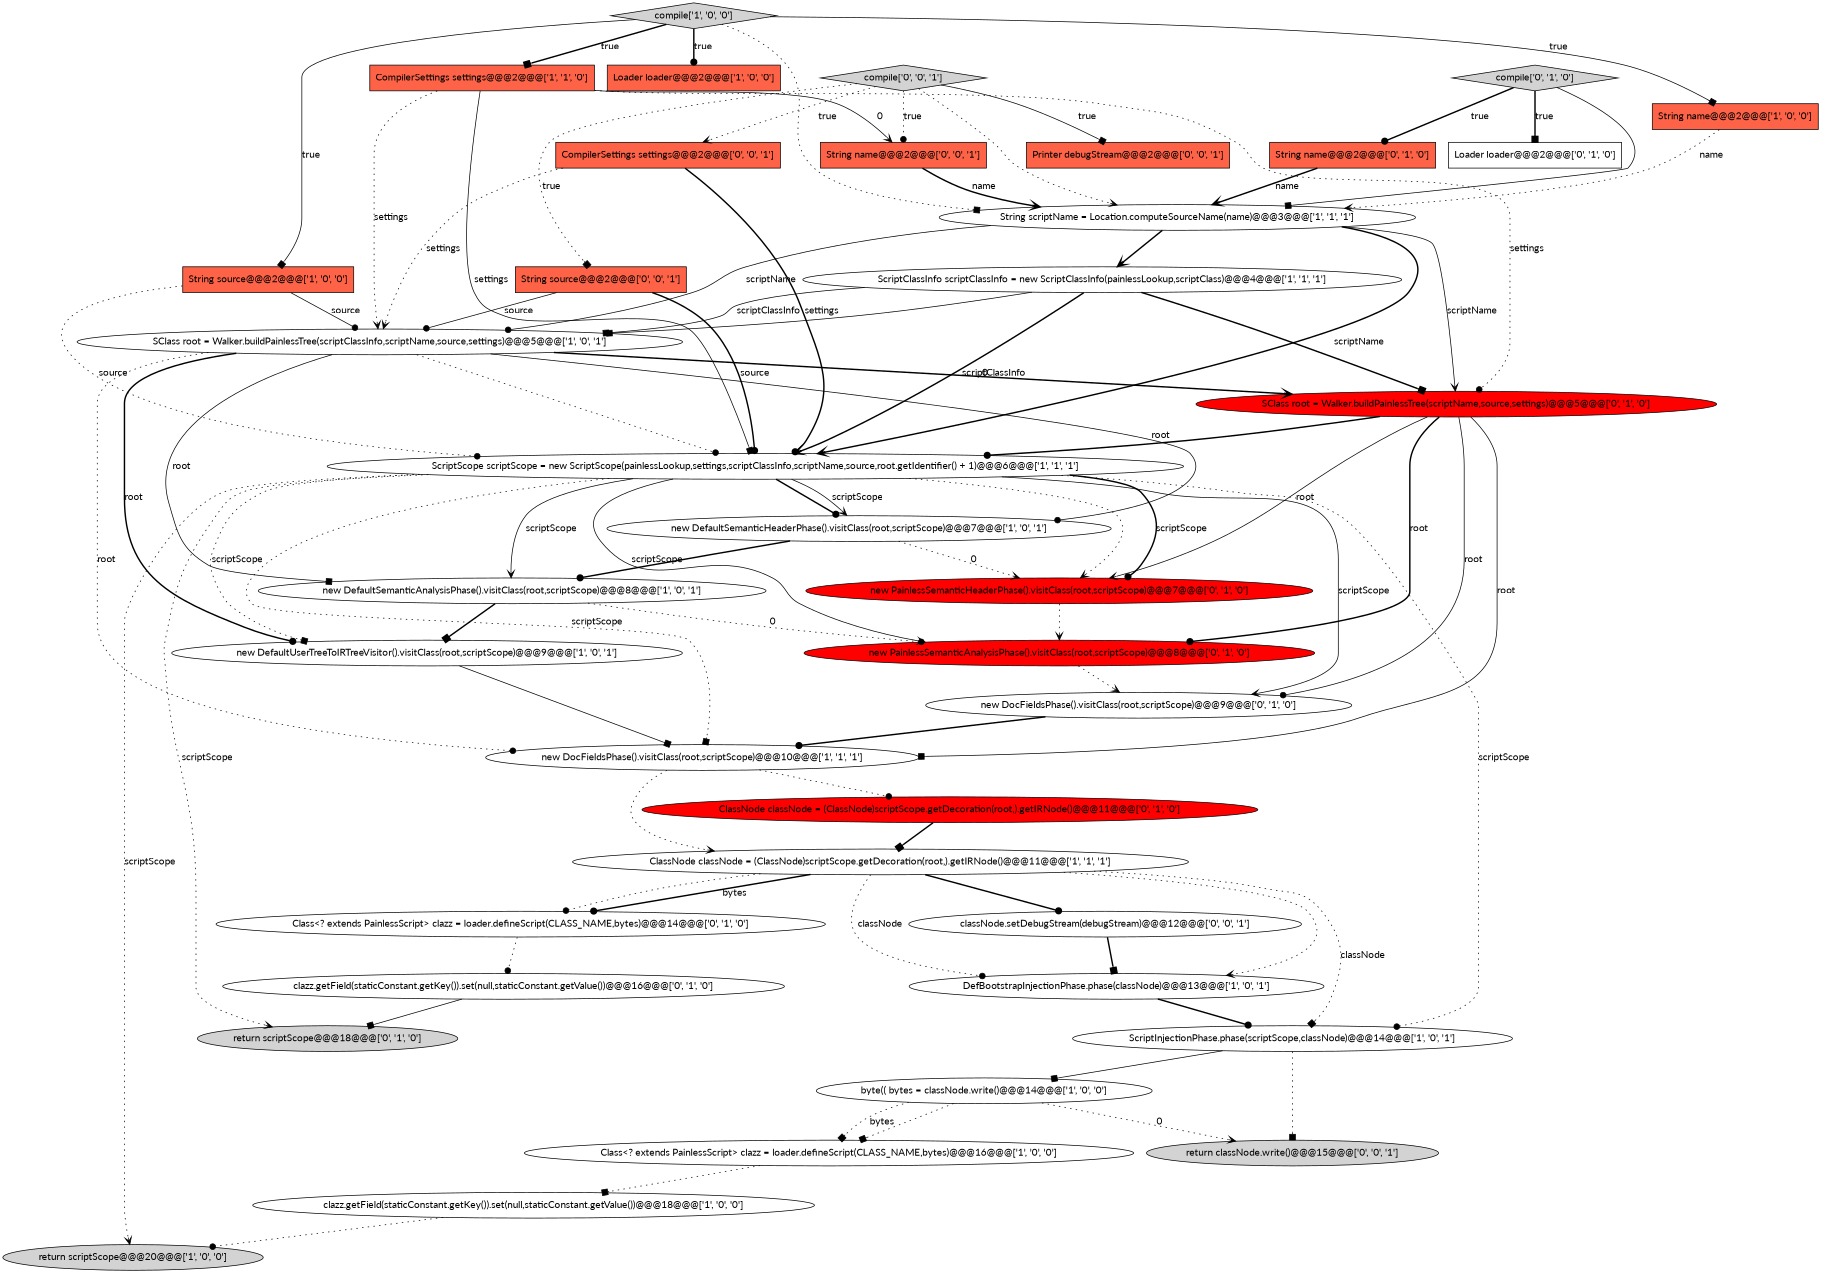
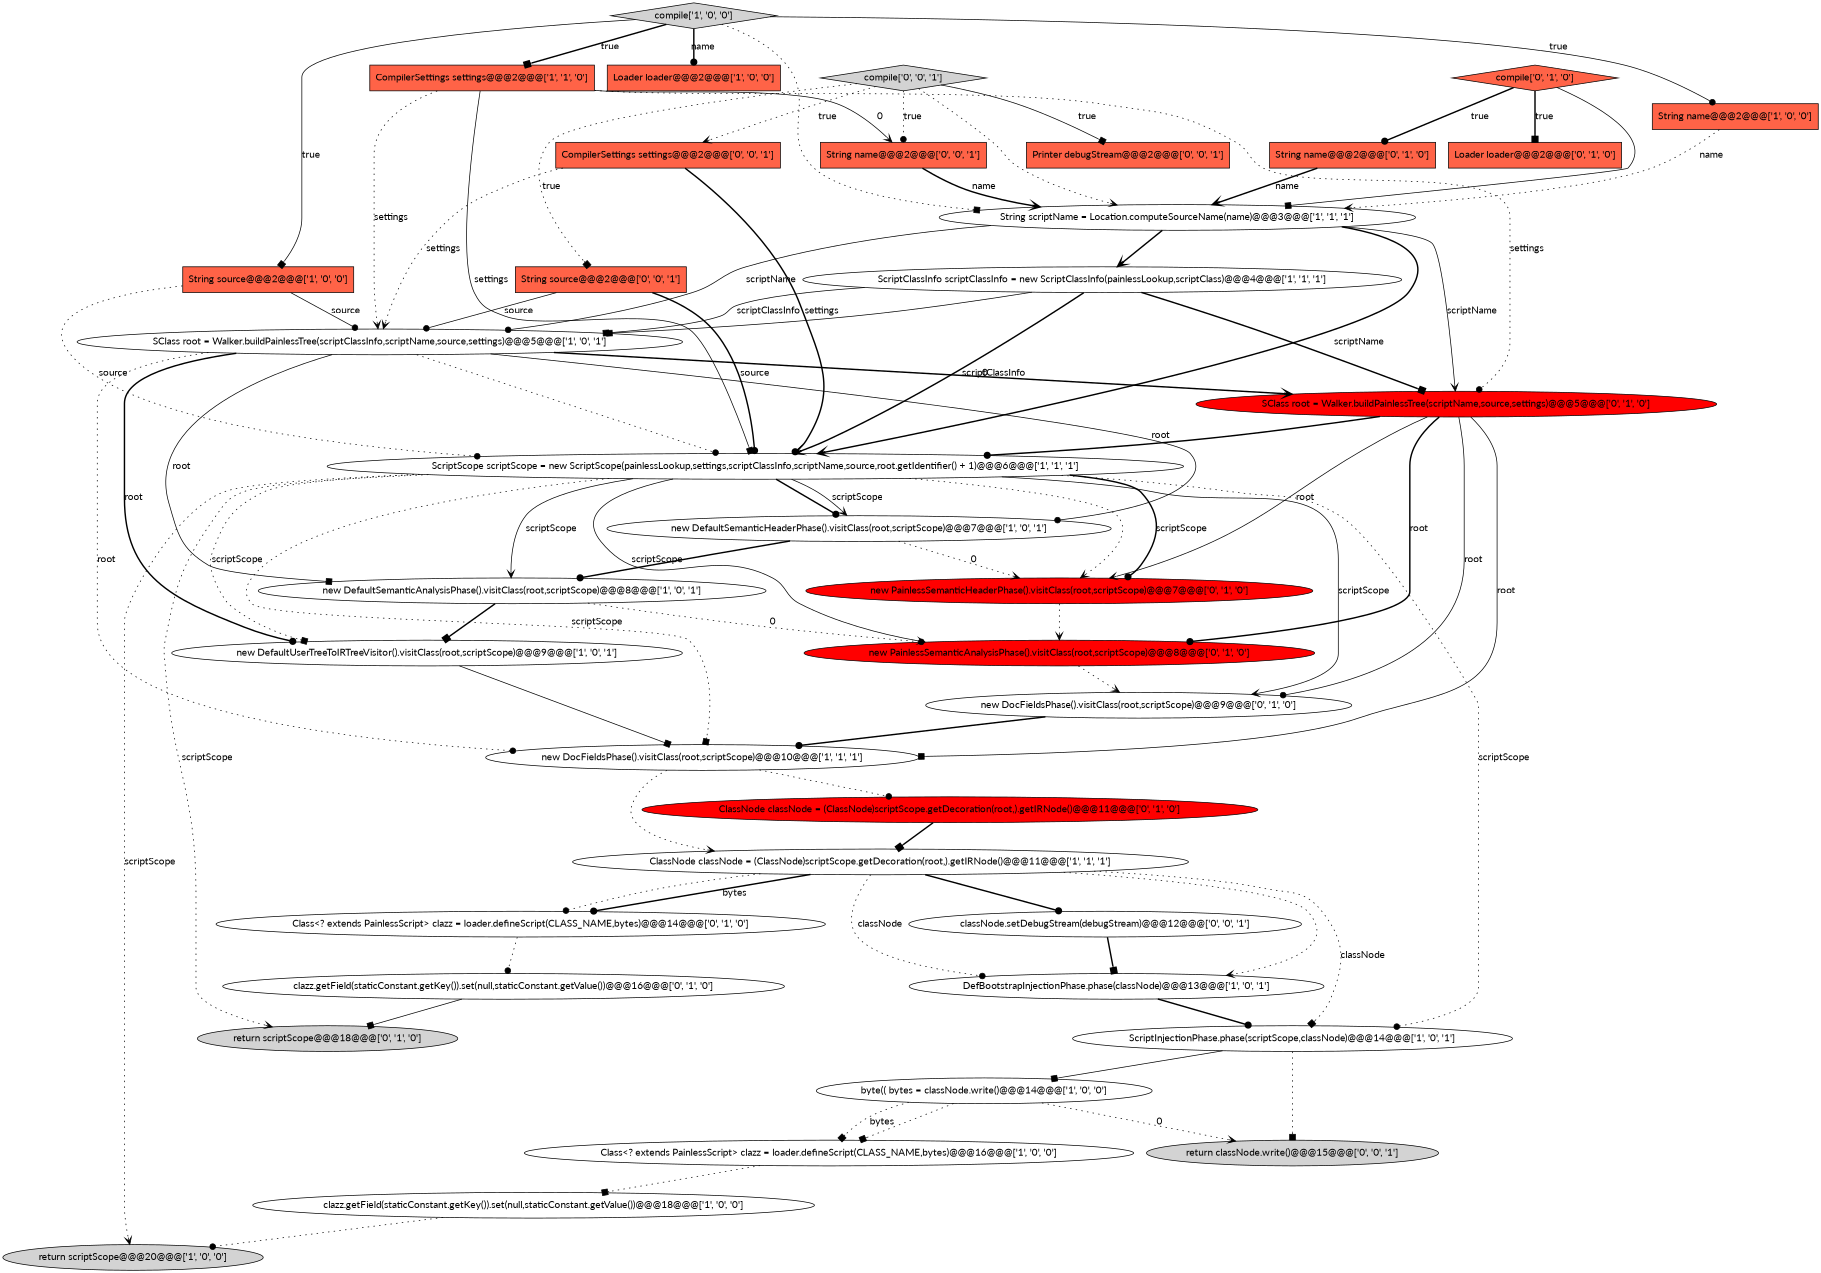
edge "compile['1', '0', '0']" -> "String name@@@2@@@['1', '0', '0']": arrowhead box -> dot
edge "compile['1', '0', '0']" -> "Loader loader@@@2@@@['1', '0', '0']": label "true" -> "name"
node "compile['0', '1', '0']": fillcolor lightgray -> tomato
node "Loader loader@@@2@@@['0', '1', '0']": fillcolor white -> tomato
